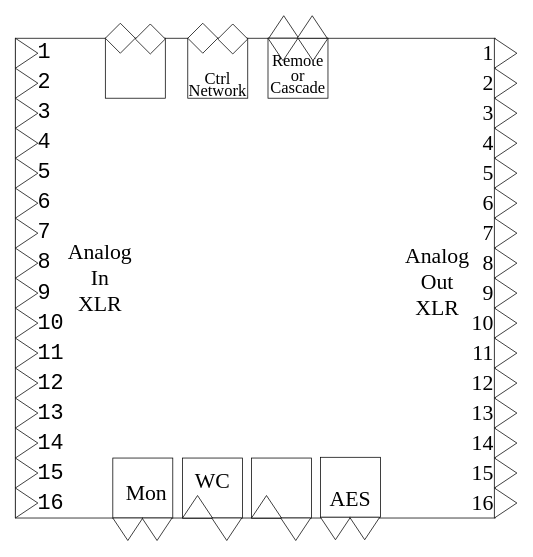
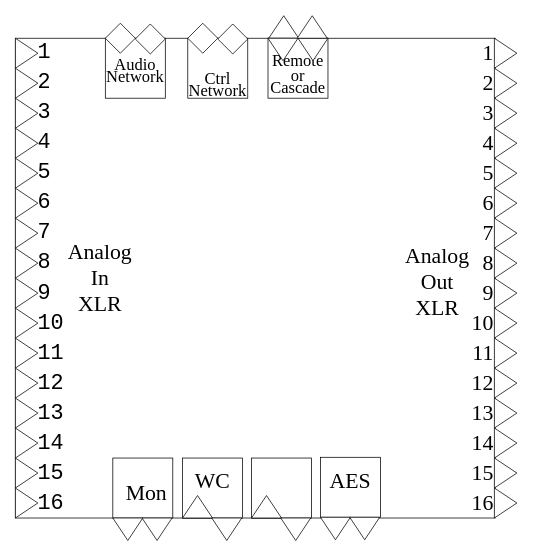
node "Audio Network": added
node "AES": moved (351, 499) -> (351, 480)
